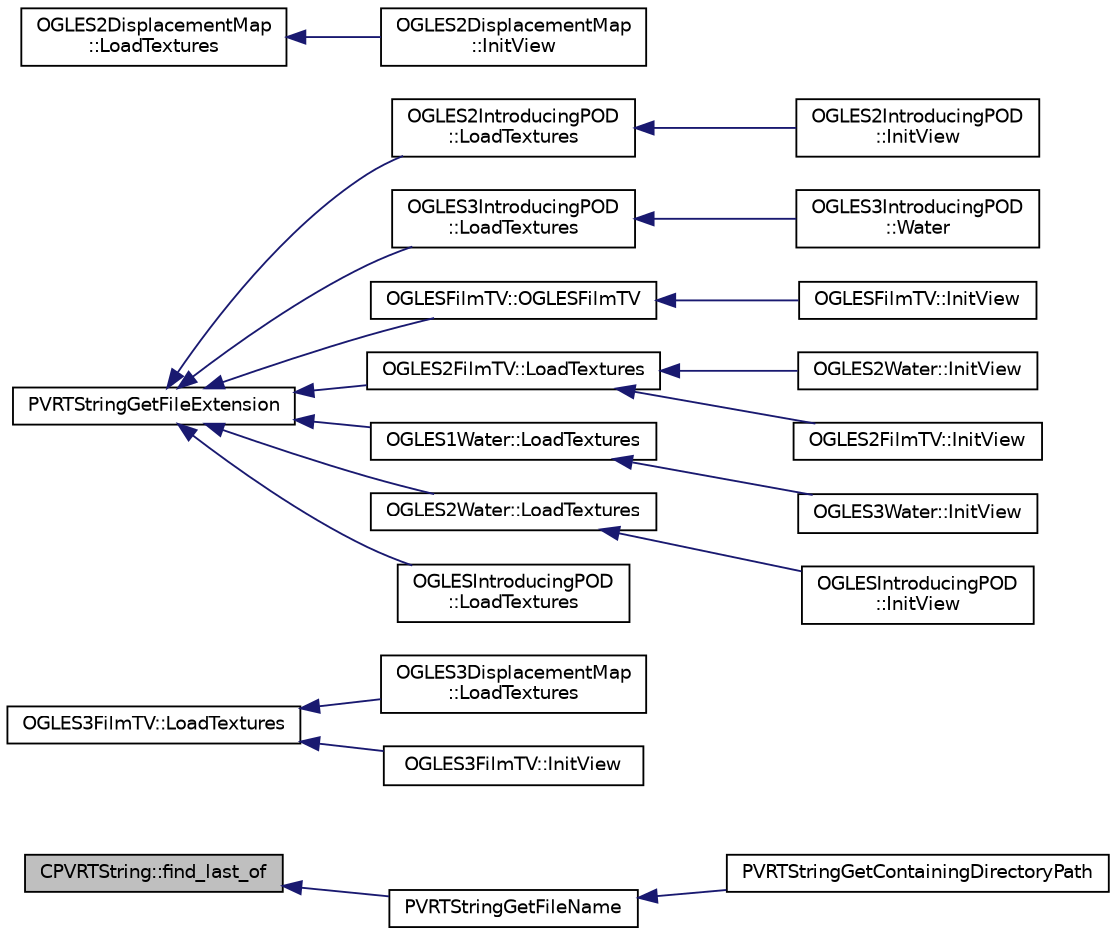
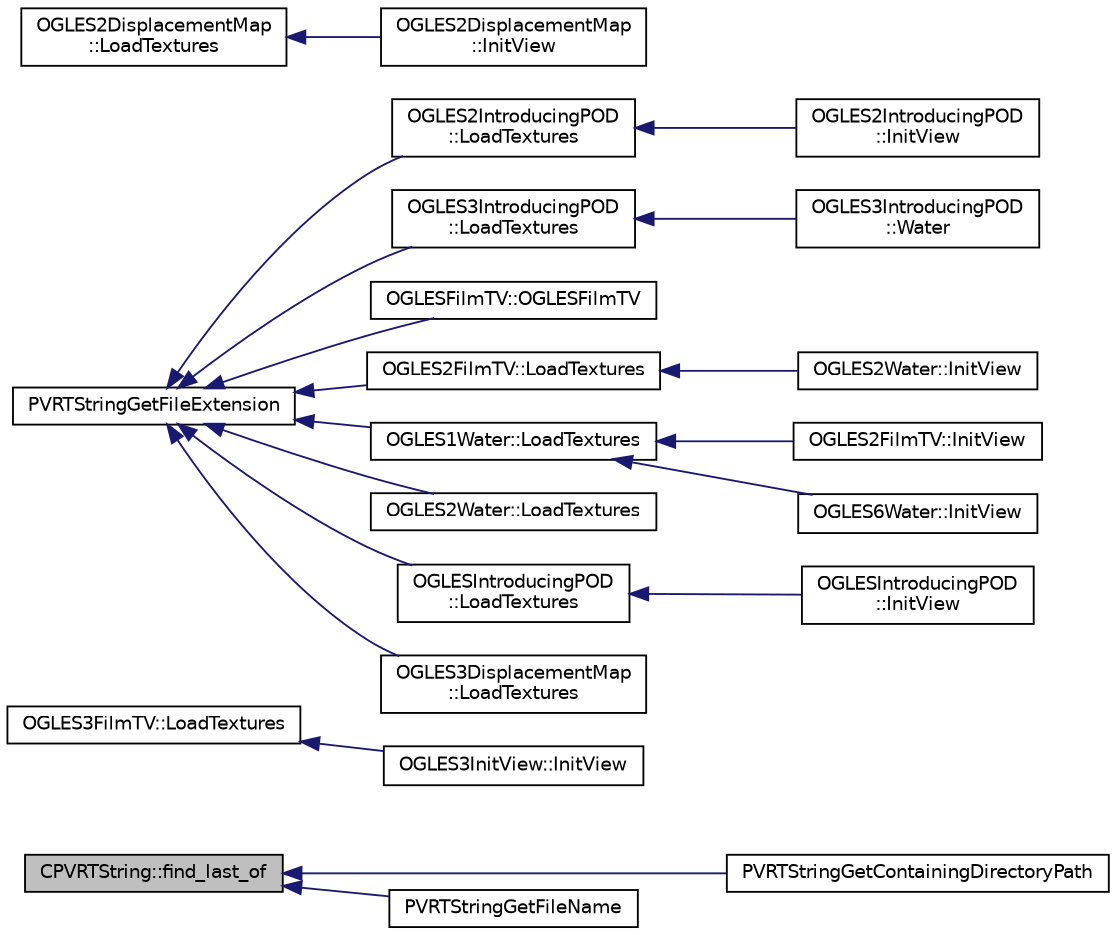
node "OGLESFilmTV::InitView": removed
edge "OGLES2FilmTV::InitView" -> "OGLES2FilmTV::LoadTextures": now "OGLES2FilmTV::InitView" -> "OGLES1Water::LoadTextures"
node "OGLES3Water::InitView": label "OGLES3Water::InitView" -> "OGLES6Water::InitView"
edge "OGLESIntroducingPOD ::InitView" -> "OGLES2Water::LoadTextures": now "OGLESIntroducingPOD ::InitView" -> "OGLESIntroducingPOD ::LoadTextures"
edge "OGLES3DisplacementMap ::LoadTextures" -> "OGLES3FilmTV::LoadTextures": now "OGLES3DisplacementMap ::LoadTextures" -> "PVRTStringGetFileExtension"
node "OGLES3FilmTV::InitView": label "OGLES3FilmTV::InitView" -> "OGLES3InitView::InitView"
edge "PVRTStringGetContainingDirectoryPath" -> "PVRTStringGetFileName": now "PVRTStringGetContainingDirectoryPath" -> "CPVRTString::find_last_of"
